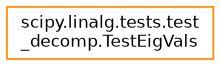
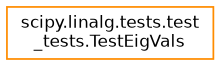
node "scipy.linalg.tests.test _decomp.TestEigVals": label "scipy.linalg.tests.test _decomp.TestEigVals" -> "scipy.linalg.tests.test _tests.TestEigVals"
